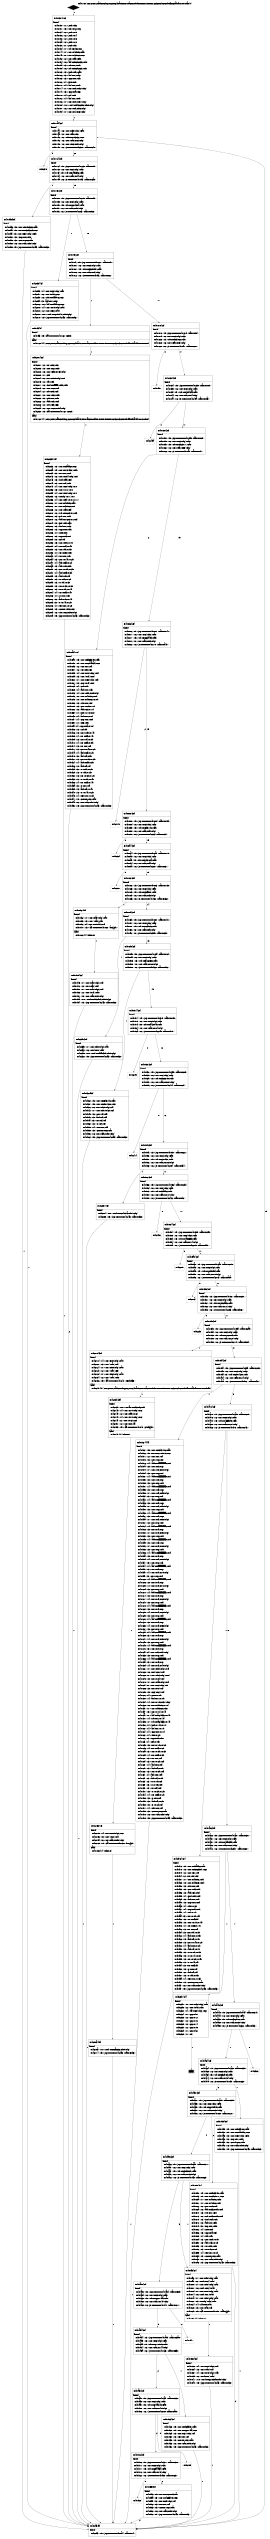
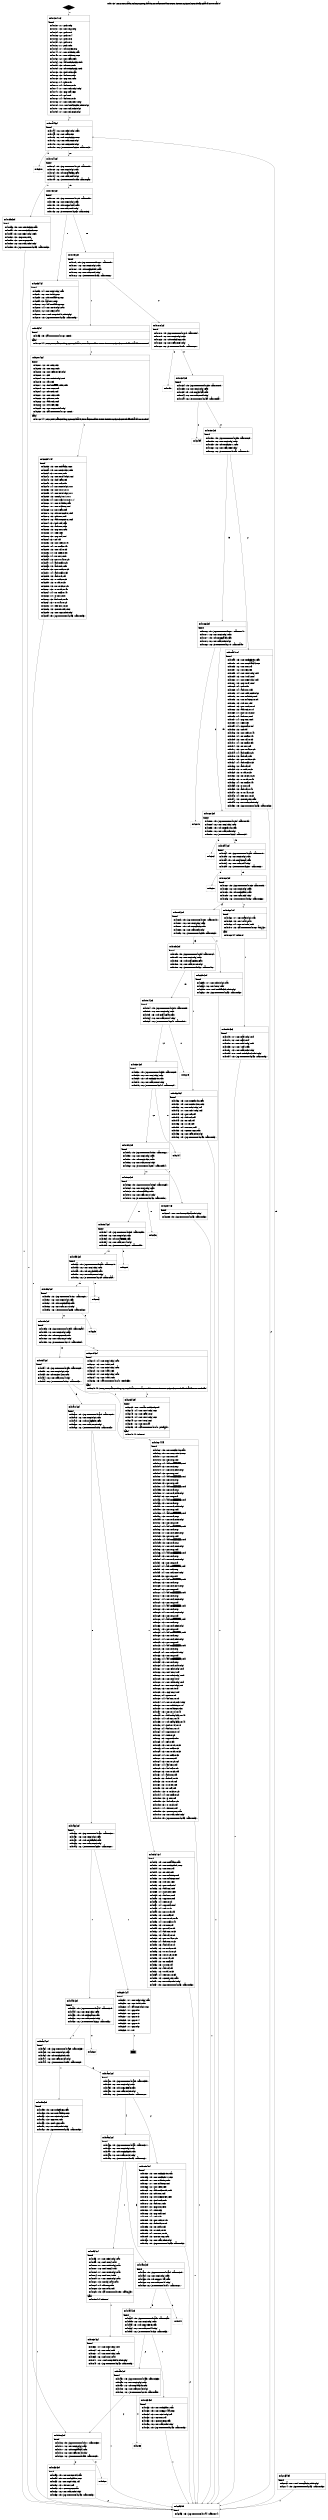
edge "0x402035 [175]" -> "0x4024f3 [5]": now "0x402035 [175]" -> "0x401b0c [28]"
node "0x402158 [18]": removed
